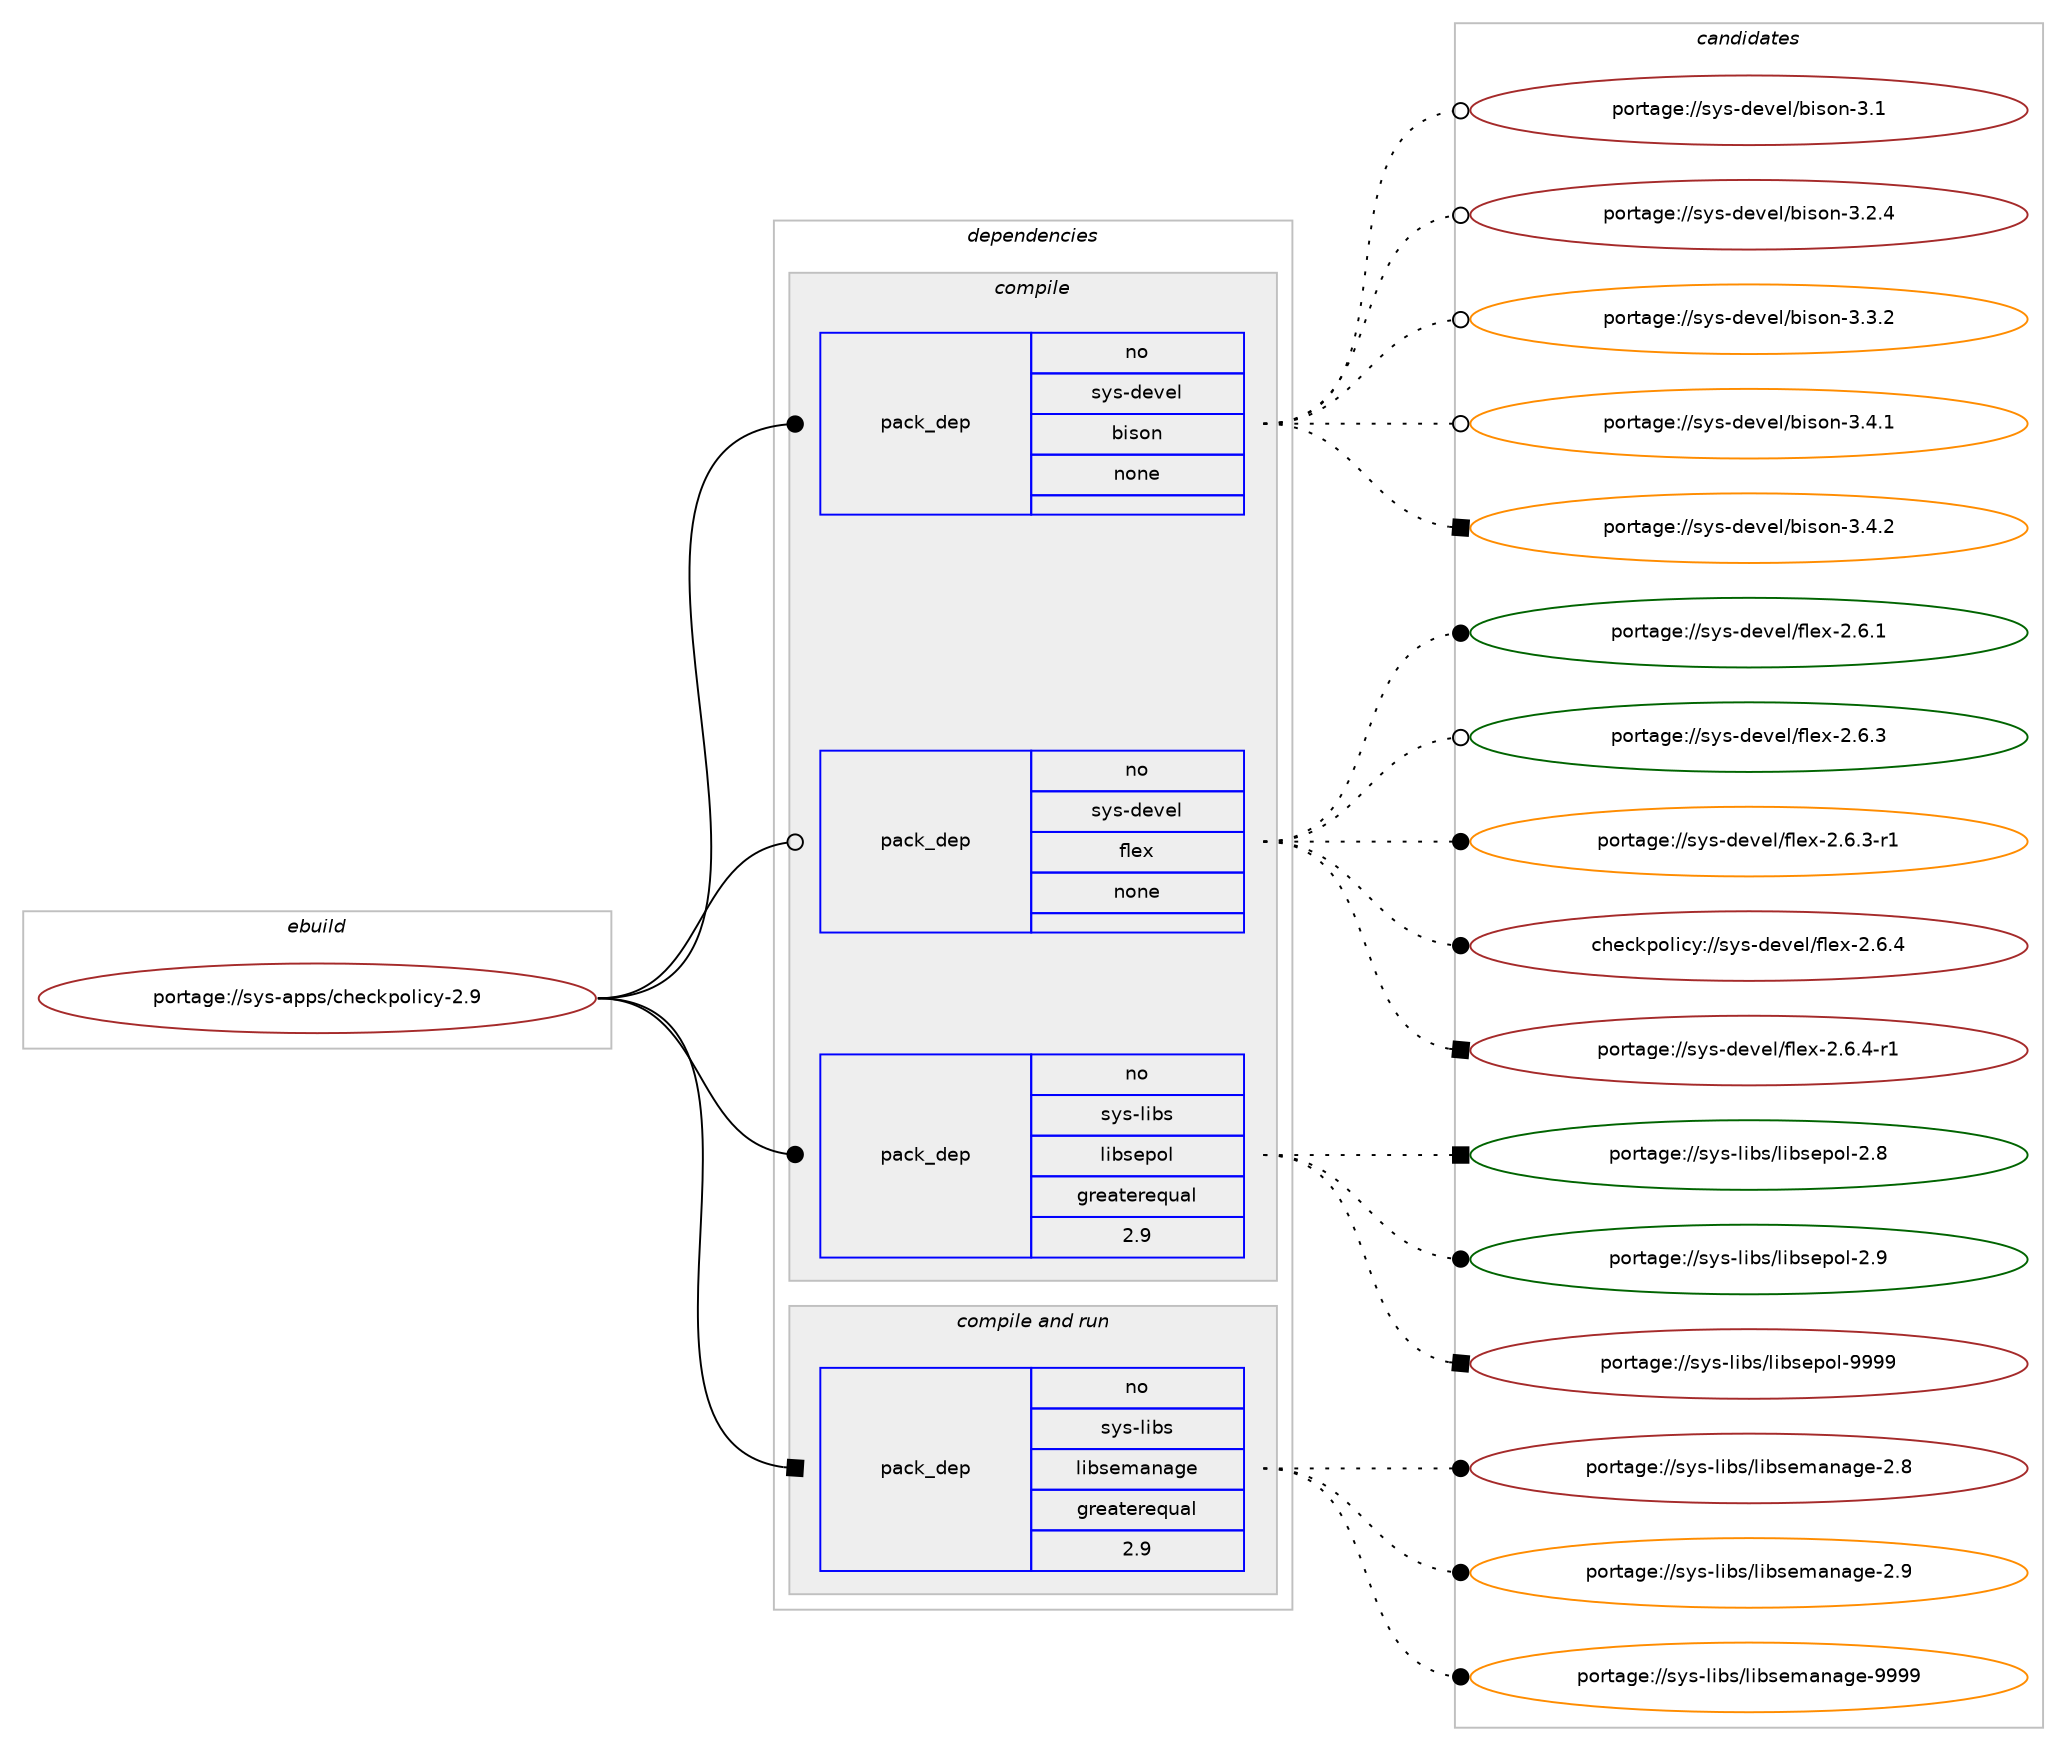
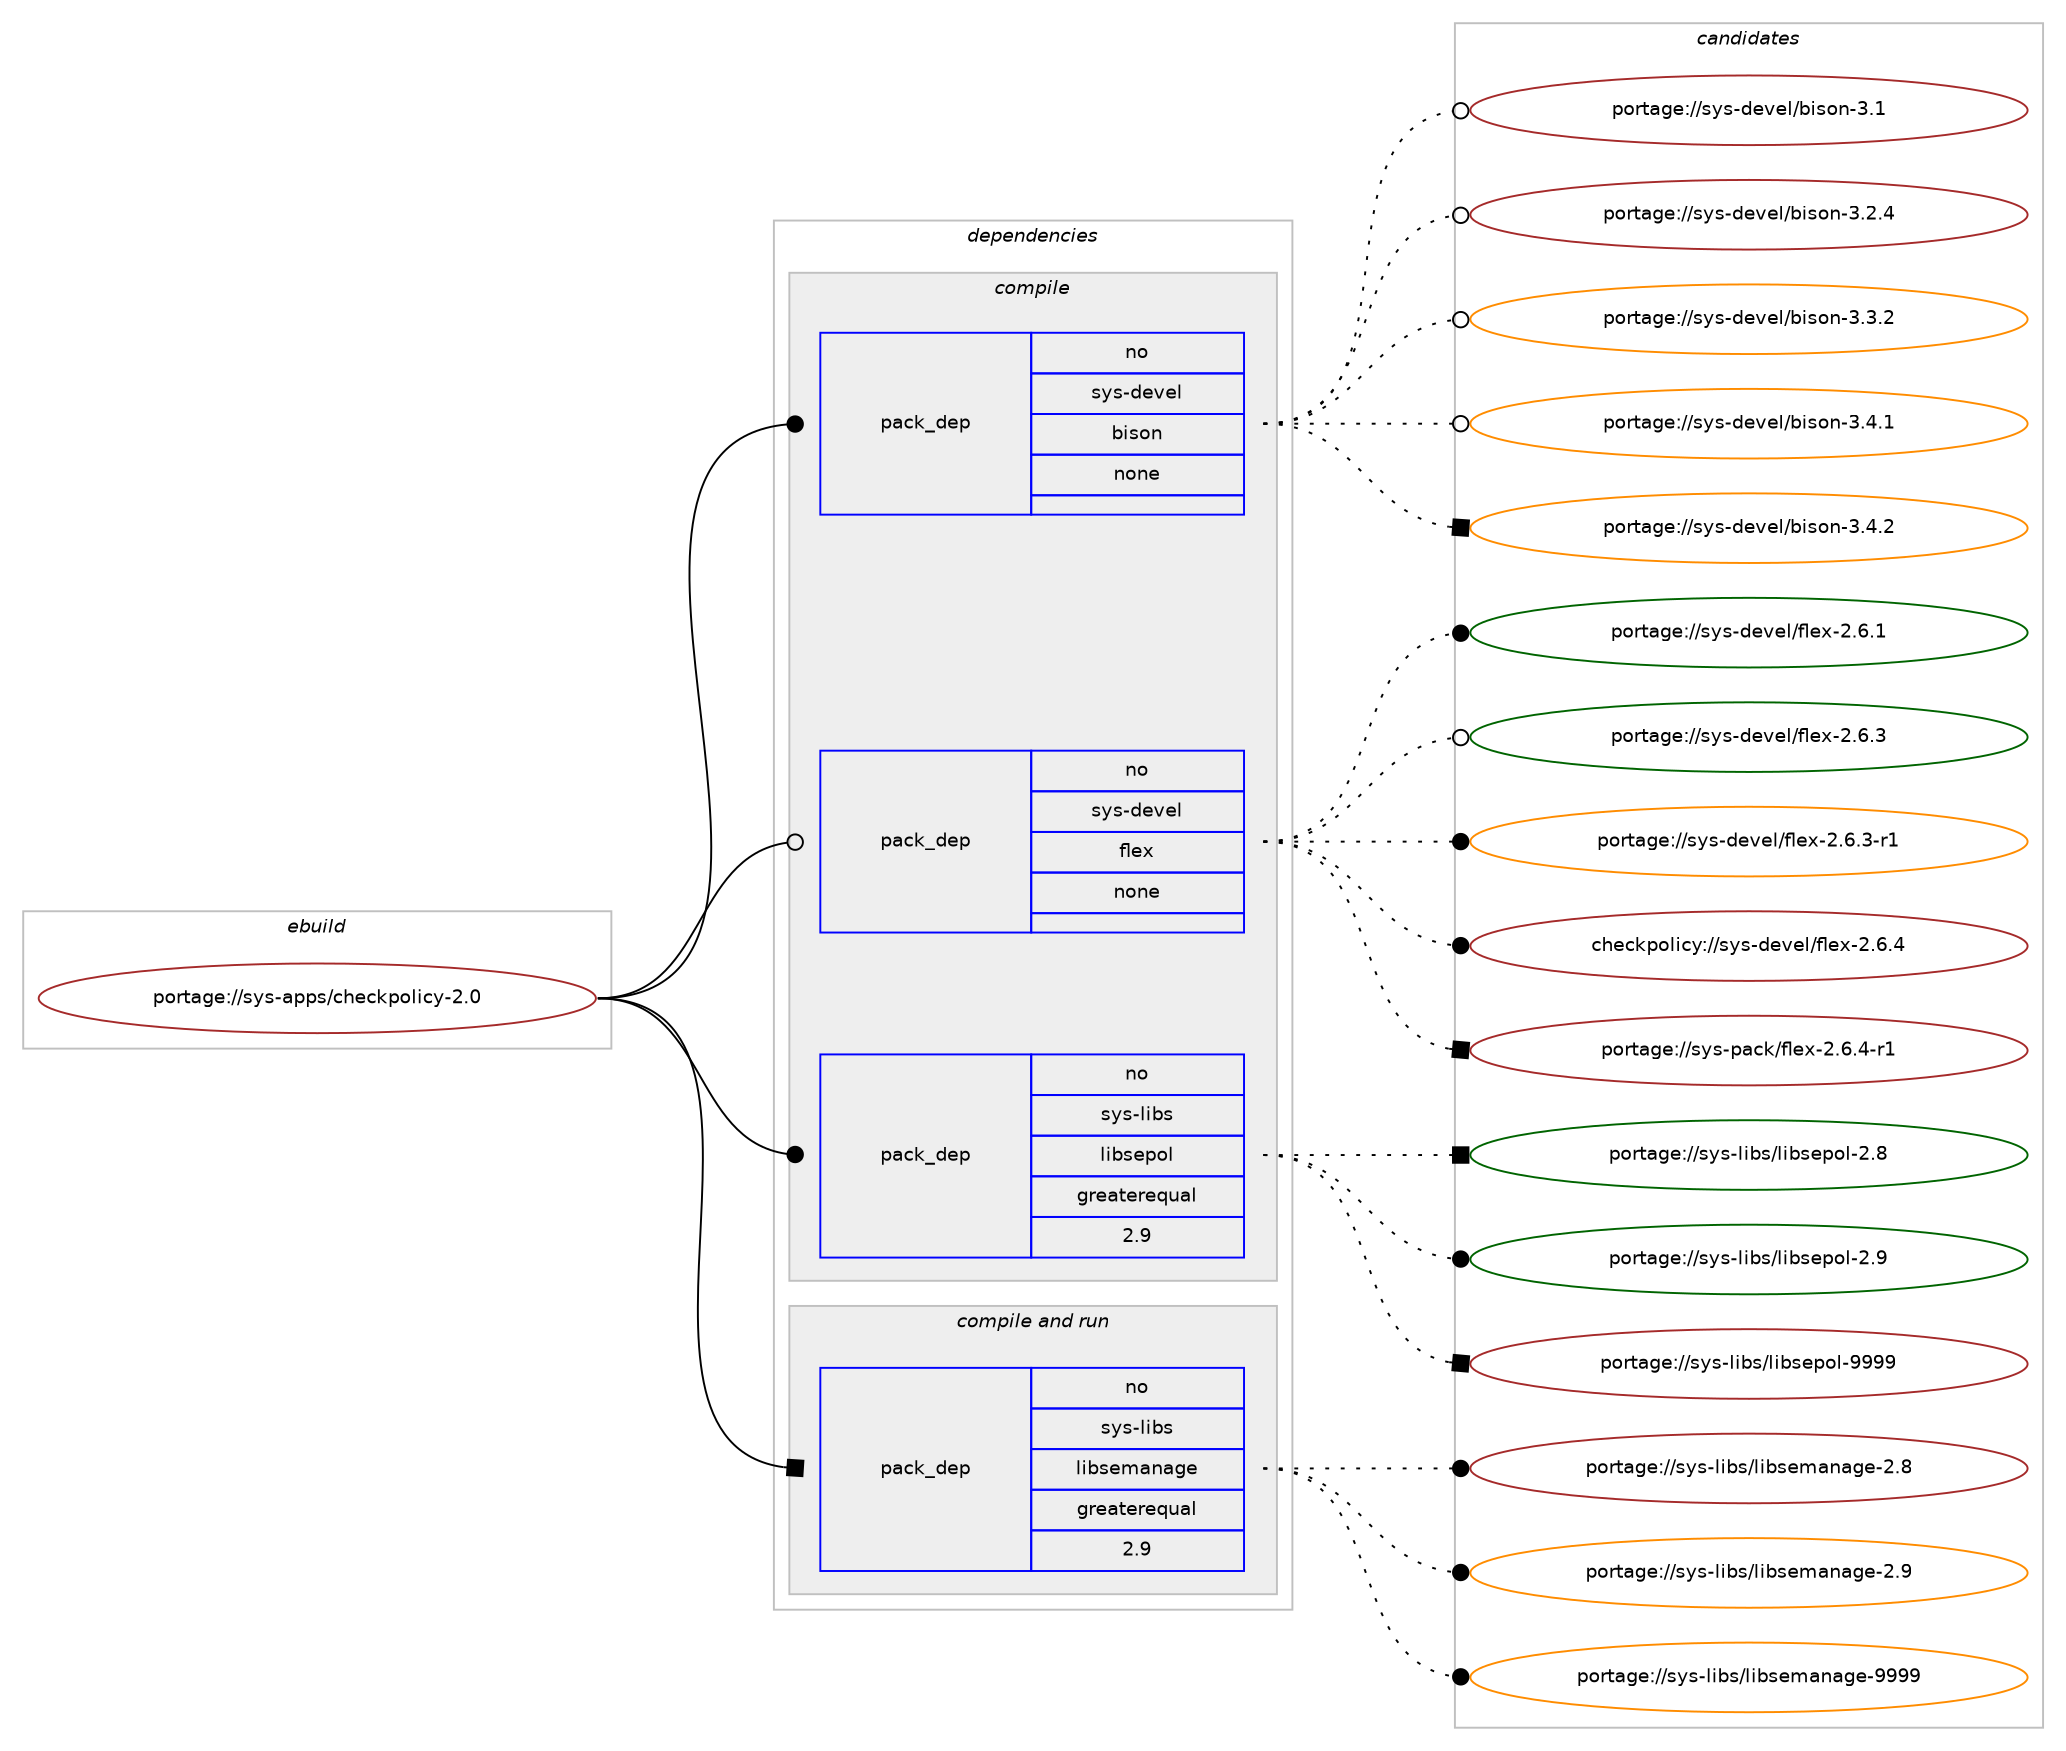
node "portage://sys-apps/checkpolicy-2.9": label "portage://sys-apps/checkpolicy-2.9" -> "portage://sys-apps/checkpolicy-2.0"
node "portage://sys-devel/flex-2.6.4-r1": label "portage://sys-devel/flex-2.6.4-r1" -> "portage://sys-pack/flex-2.6.4-r1"
